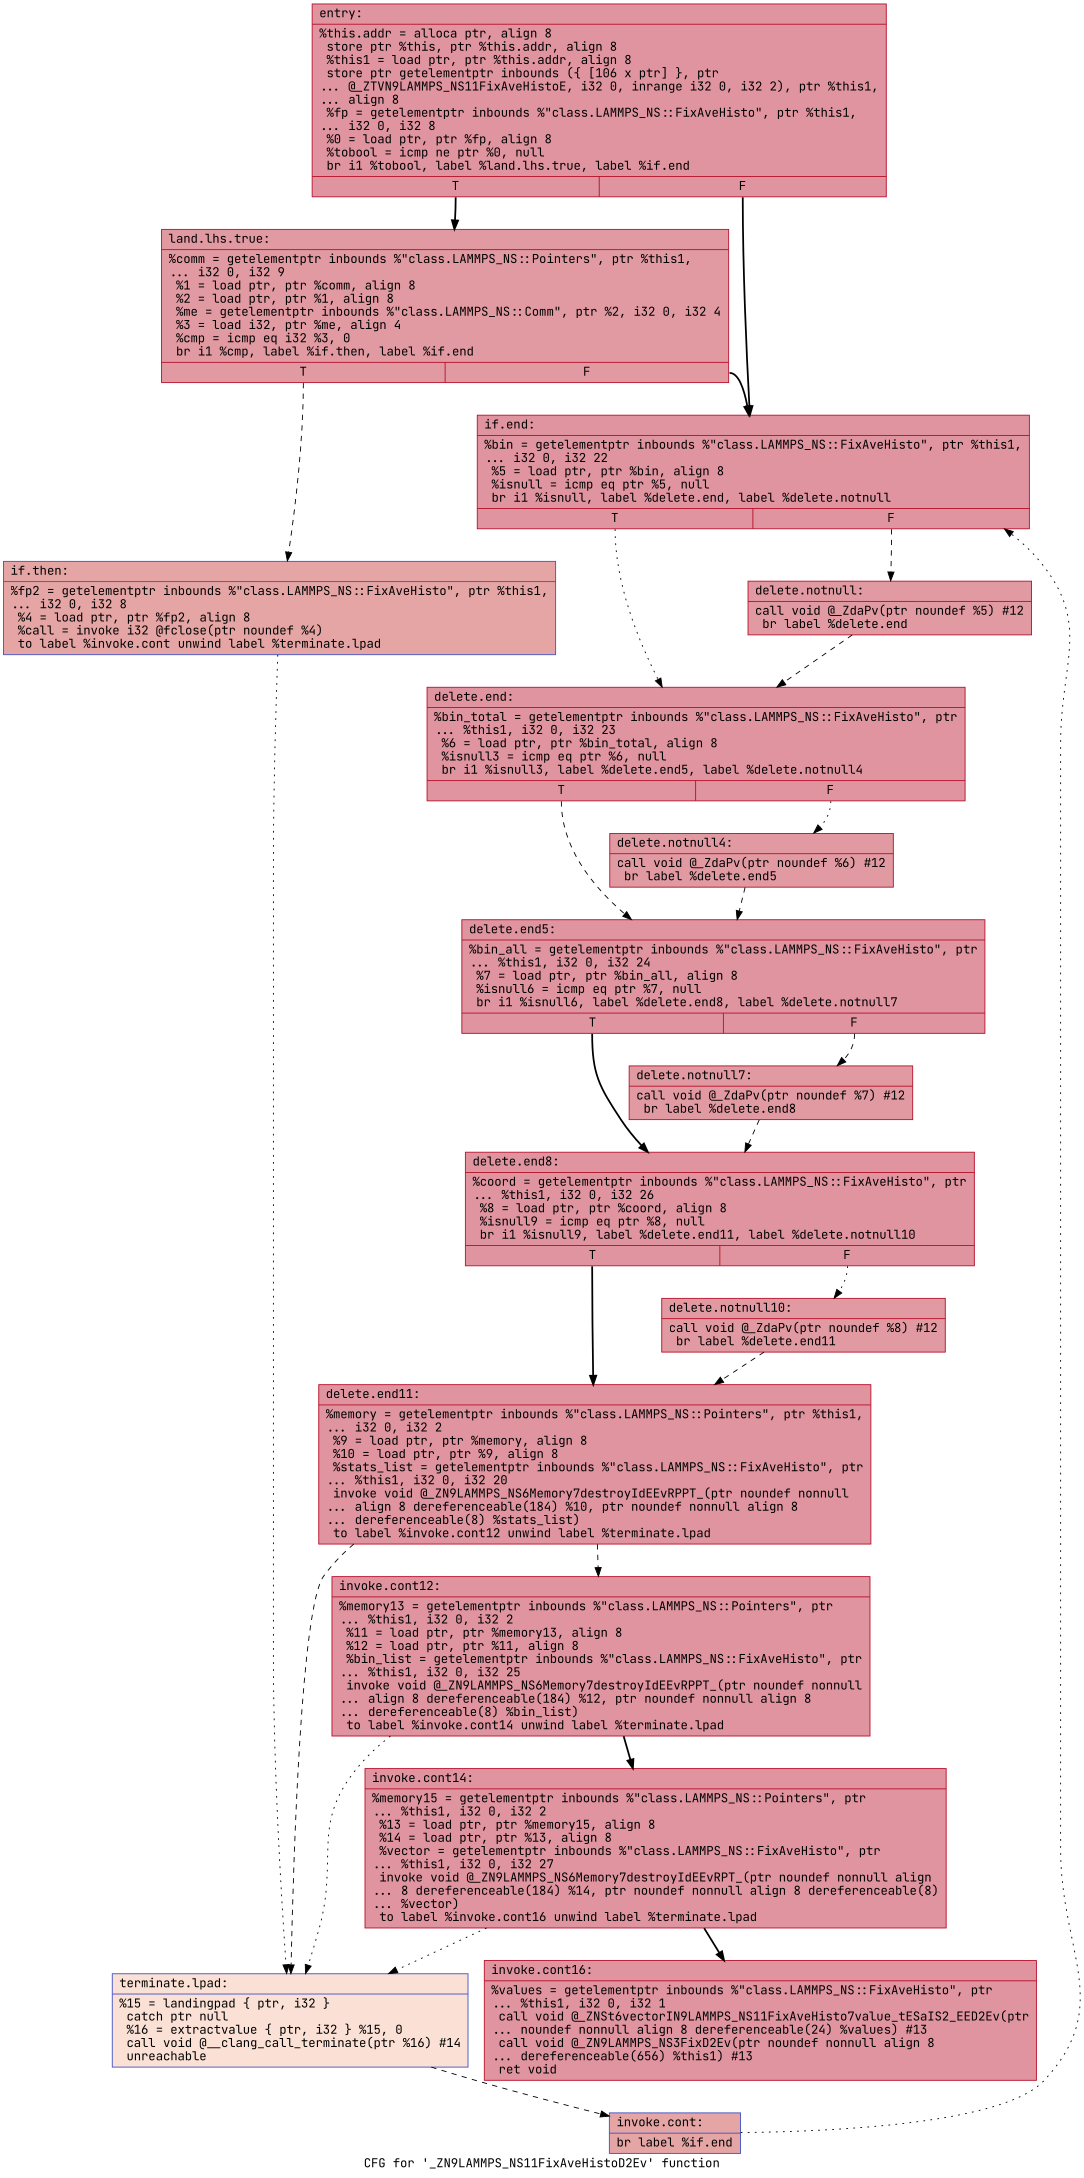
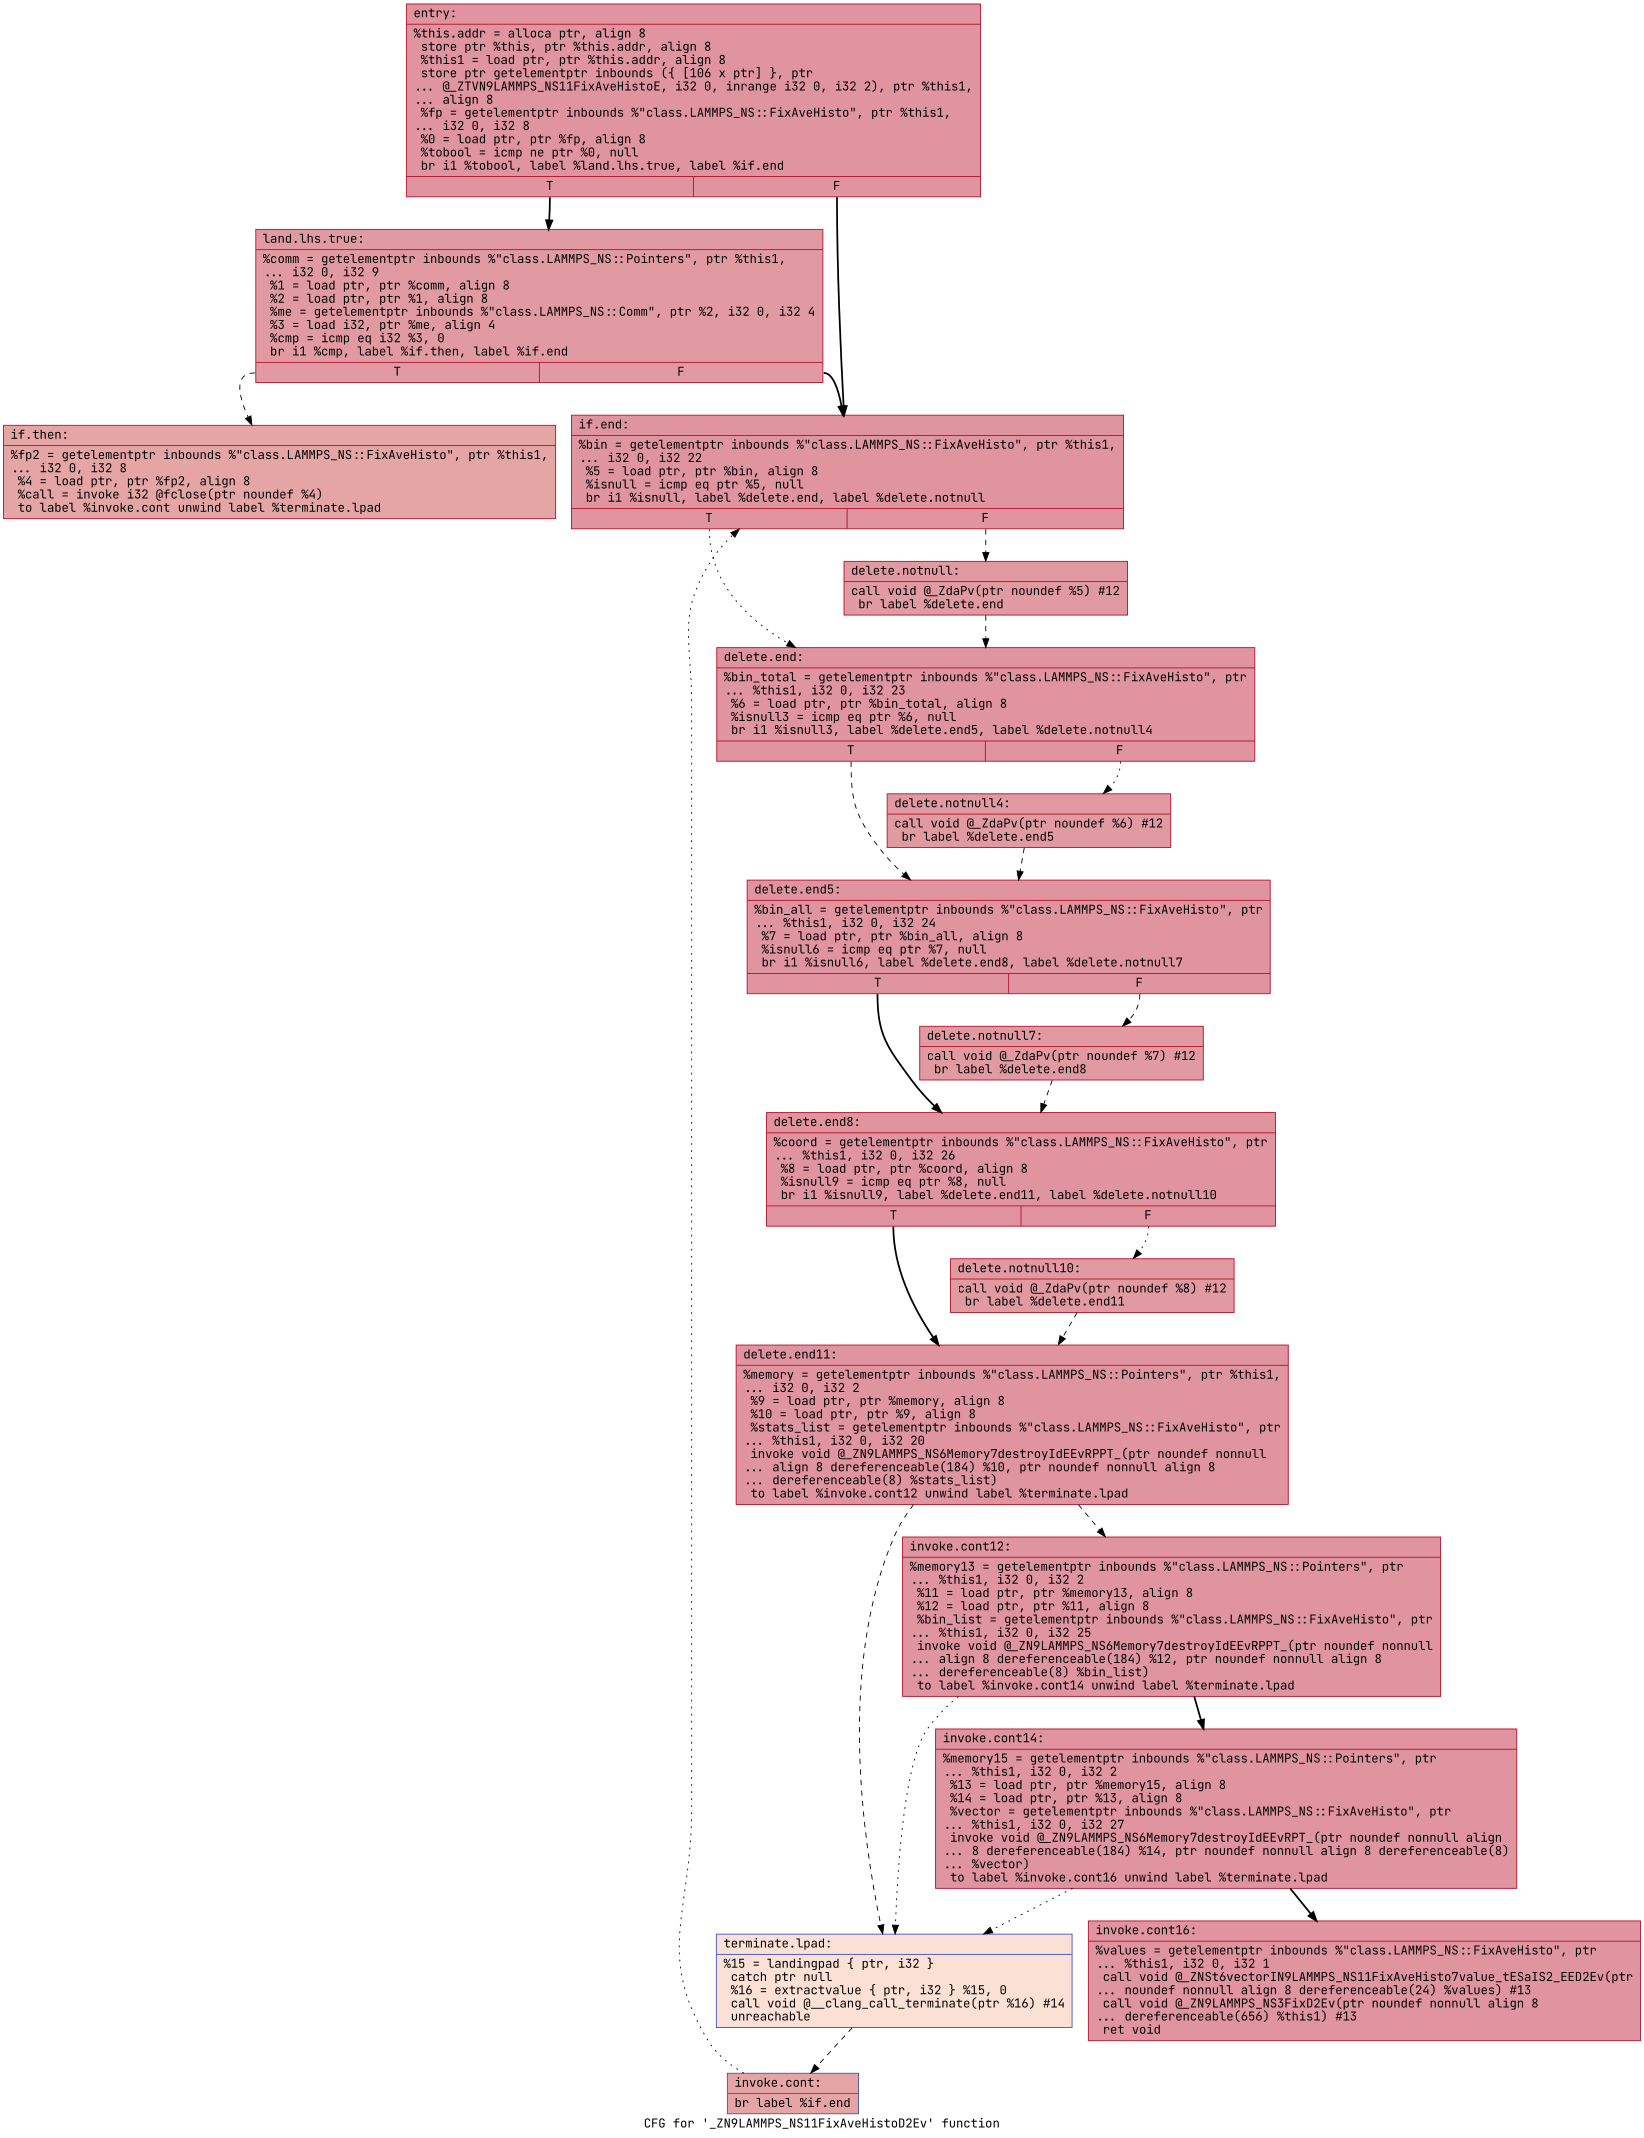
node "if.then:": color #3d50c3ff -> #b70d28ff
edge "if.then:" -> "terminate.lpad:": removed
